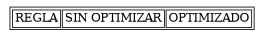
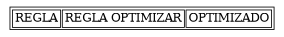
node "REGLA": text "SIN OPTIMIZAR" -> "REGLA OPTIMIZAR"
